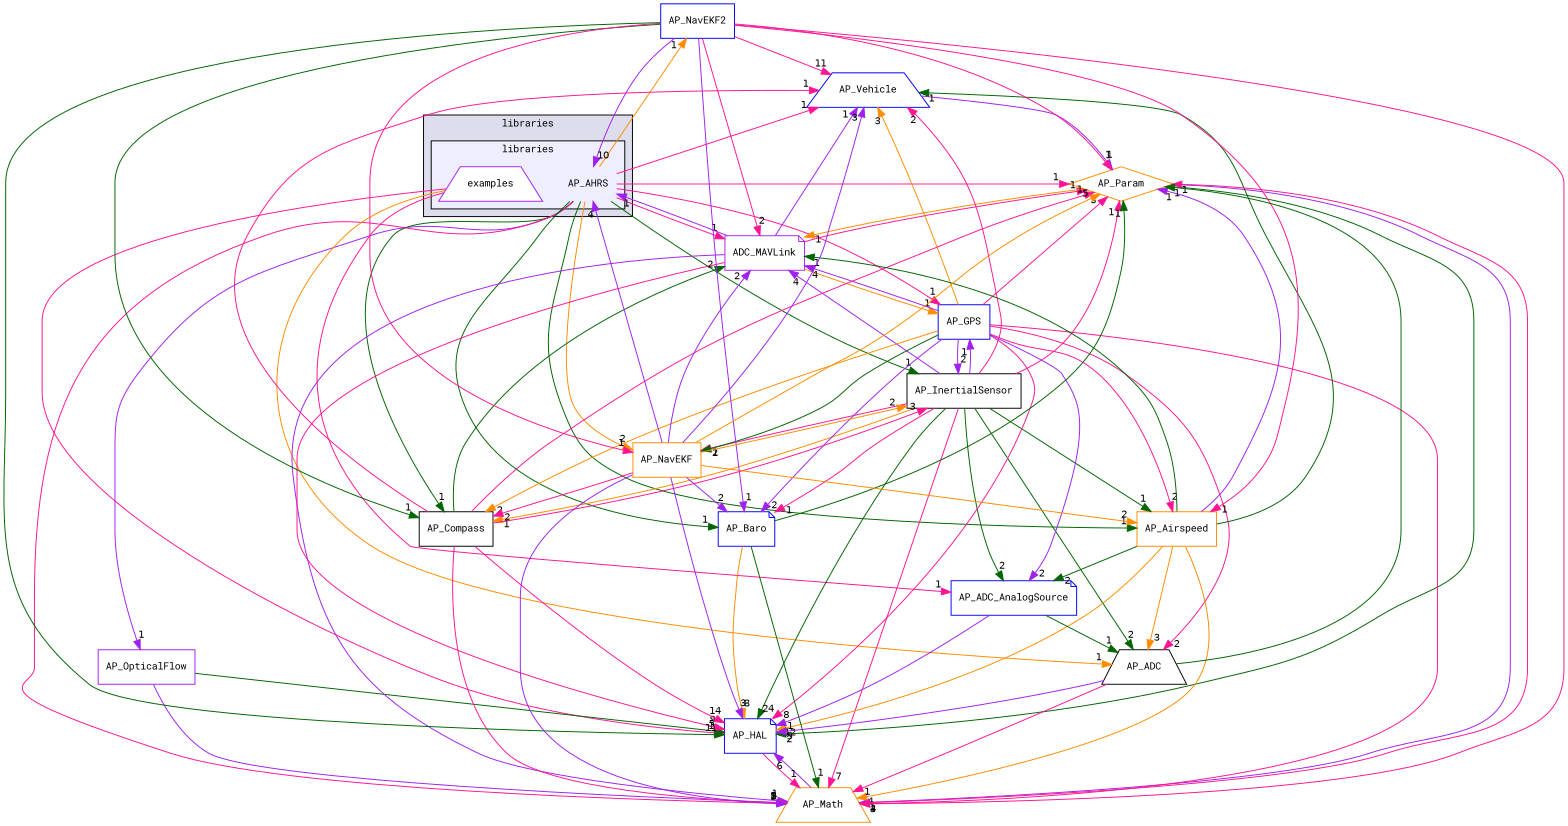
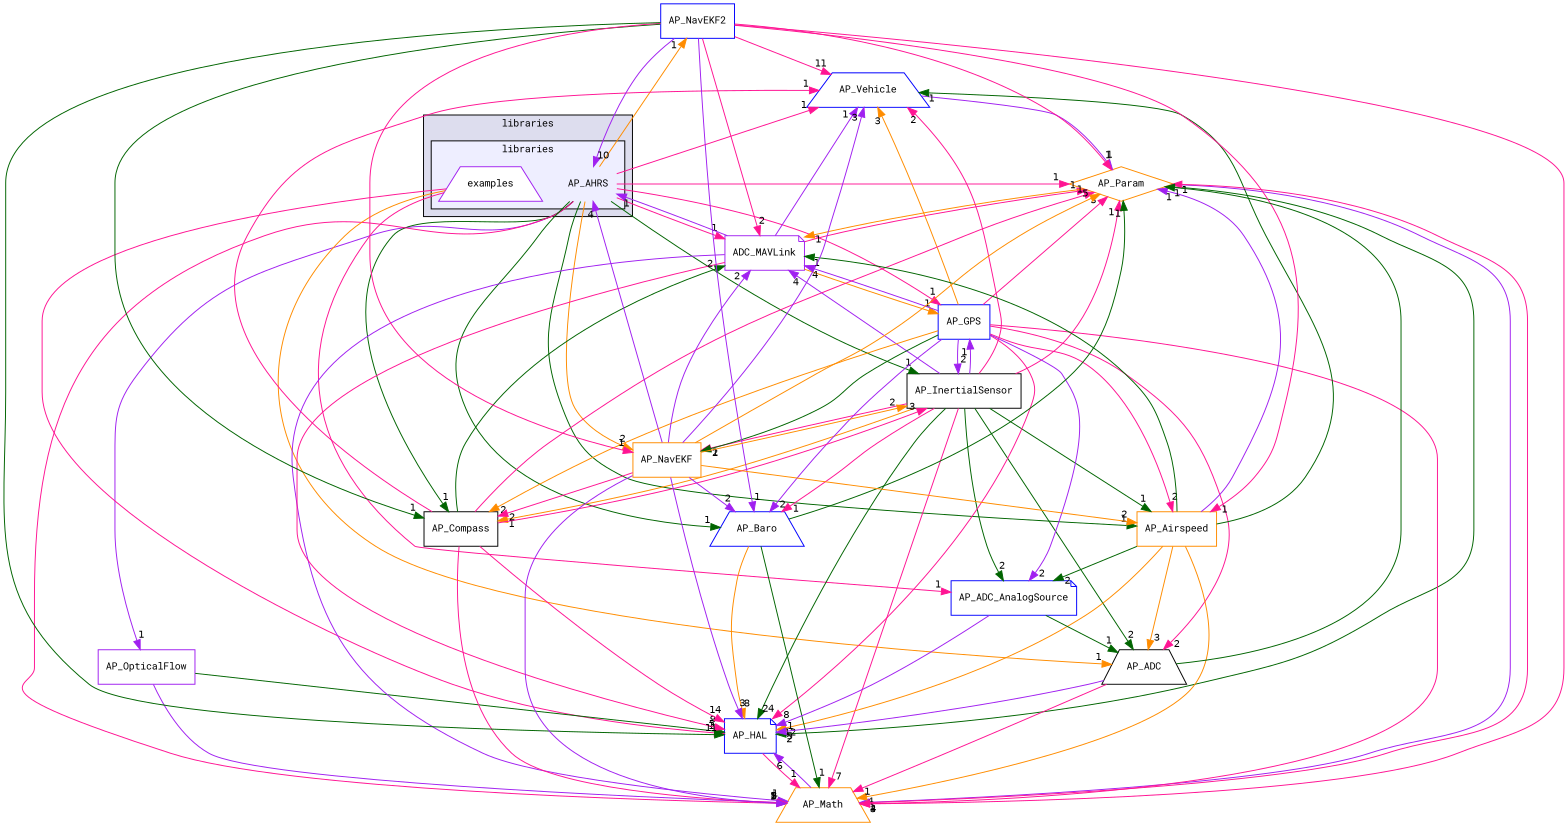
node "AP_Baro": shape note -> trapezium
